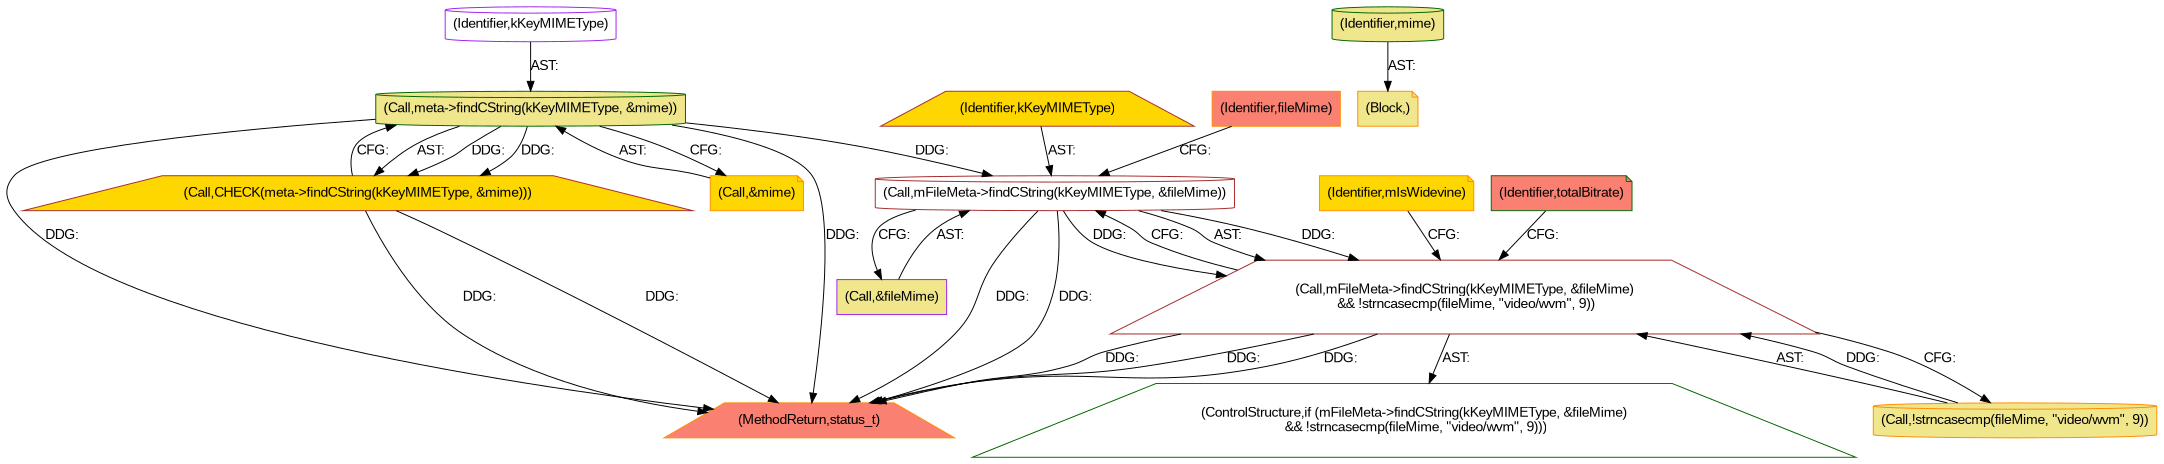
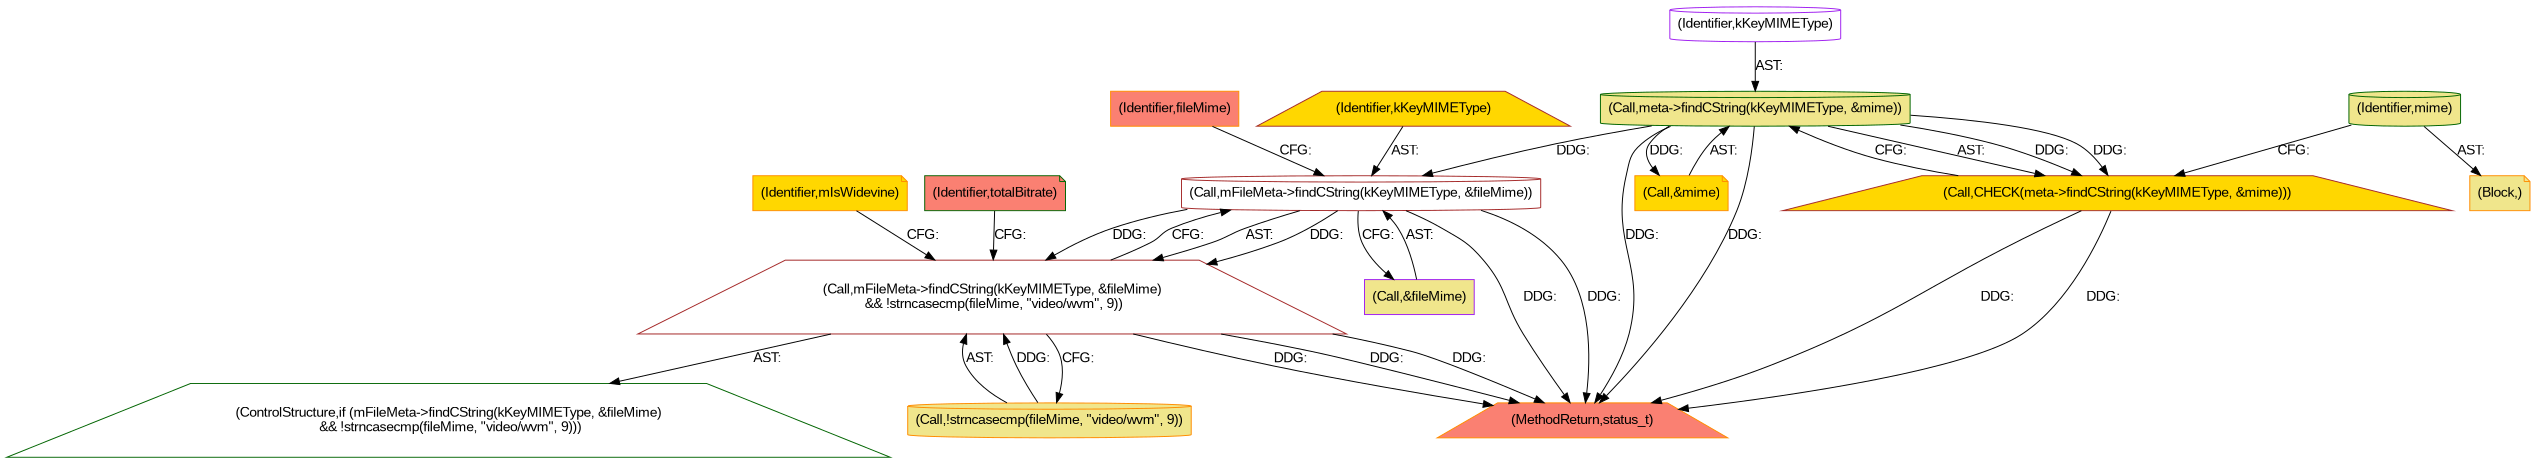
edge "(Identifier,mime)" -> "(Call,CHECK(meta->findCString(kKeyMIMEType, &mime)))": added, label "CFG:"
edge "(Call,meta->findCString(kKeyMIMEType, &mime))" -> "(Call,&mime)": label "CFG: " -> "DDG: "
